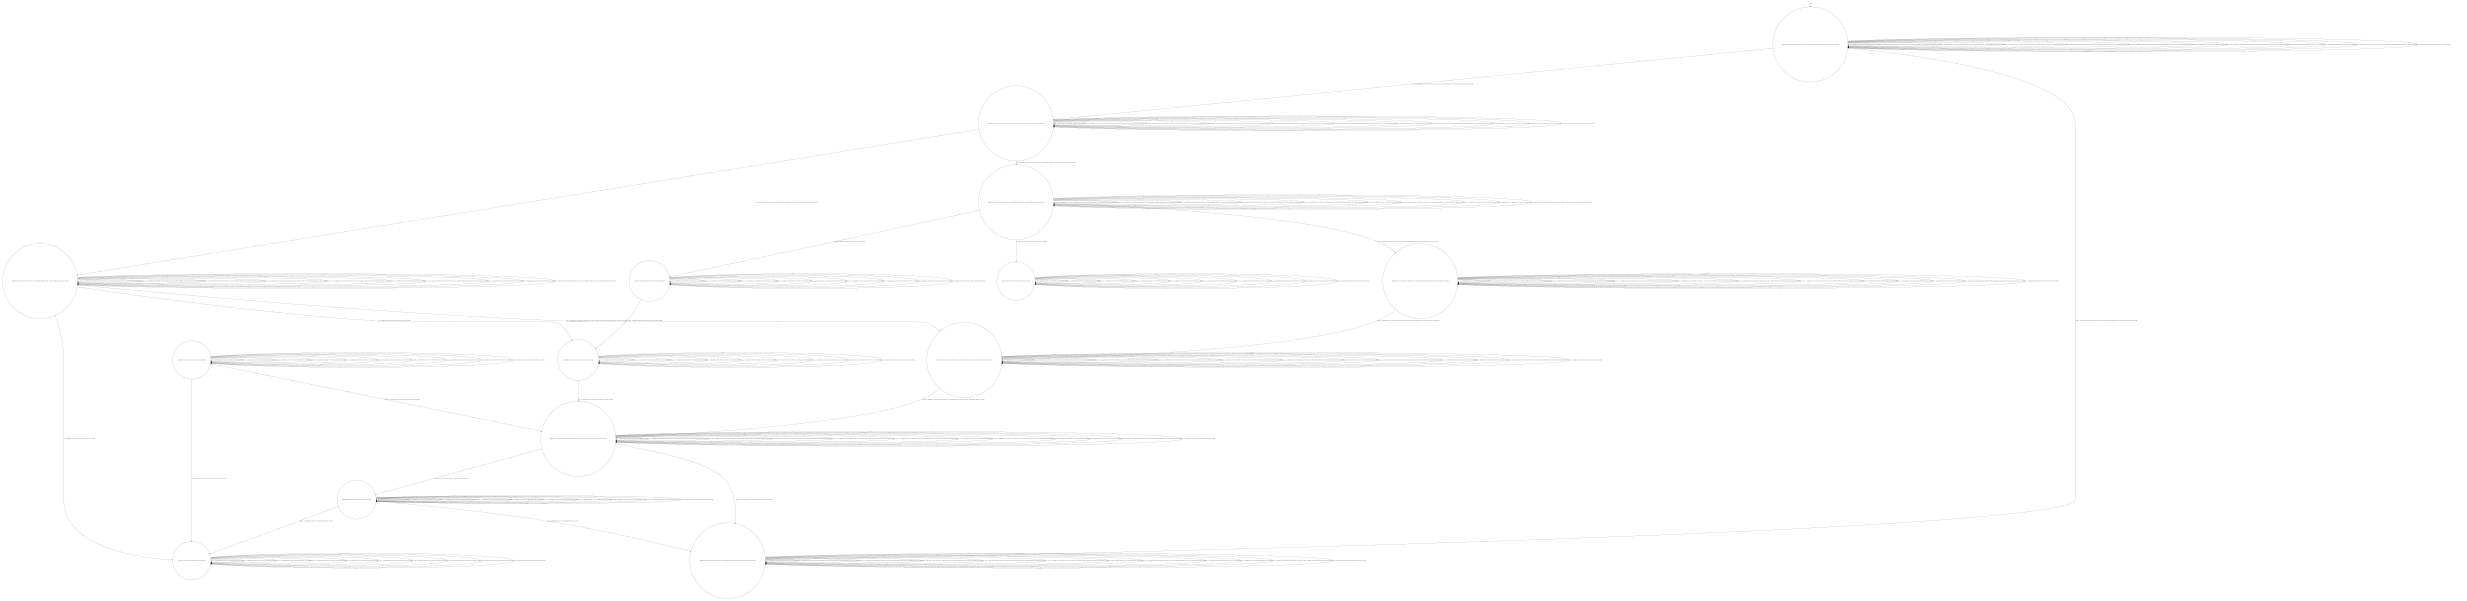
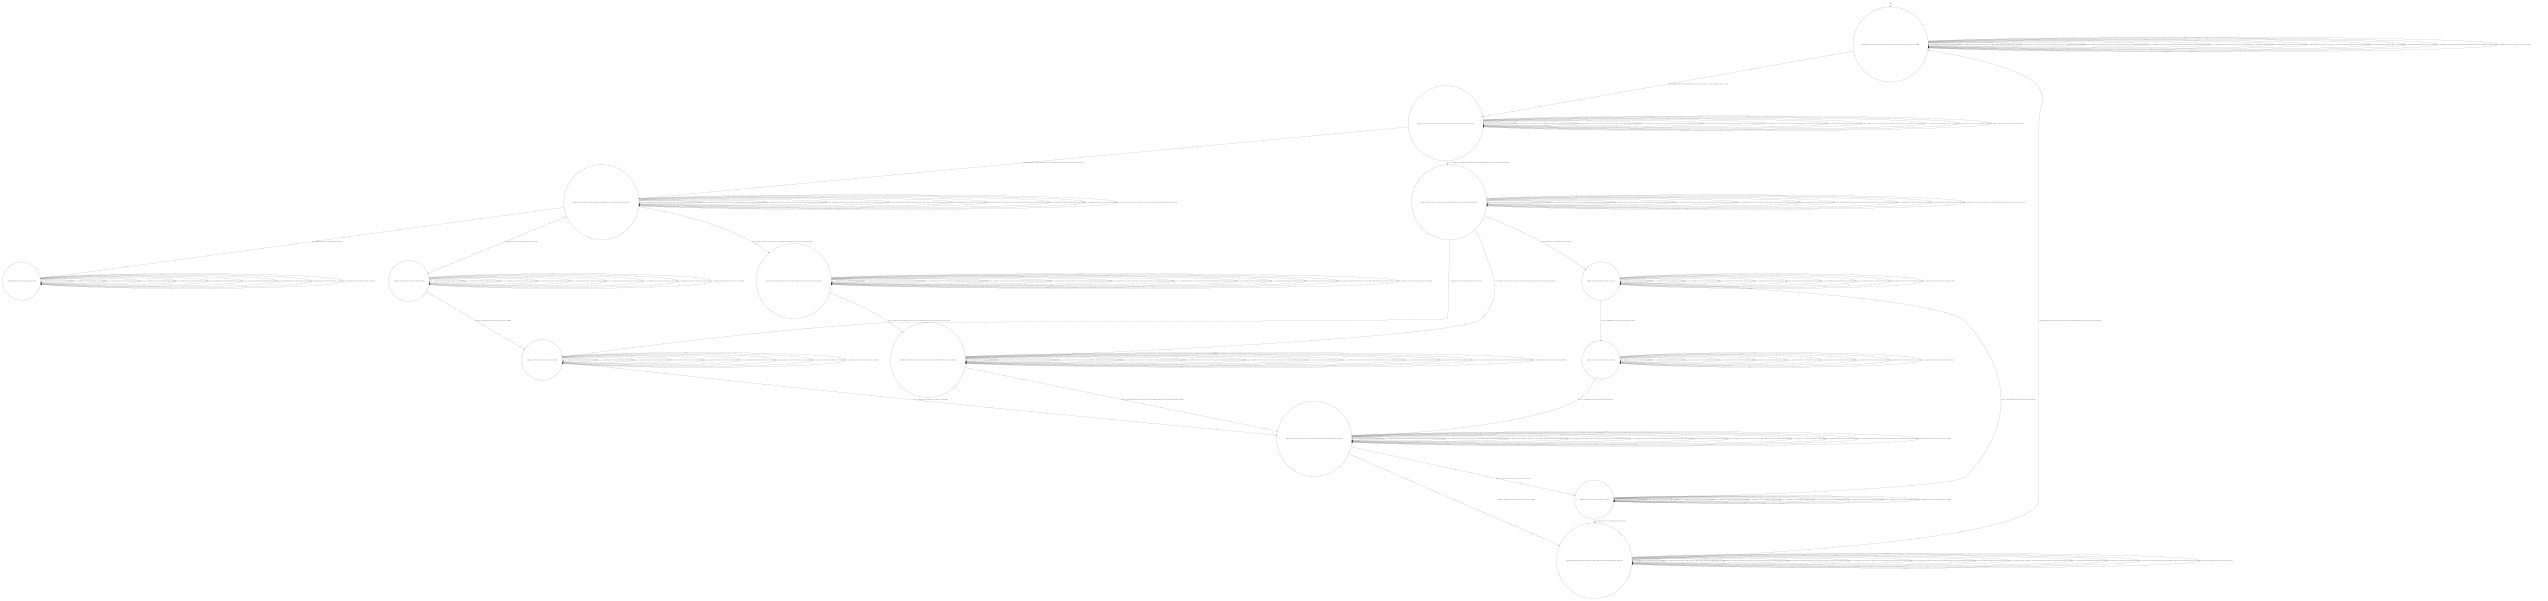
edge "9@[((EUR and COF and CAP and TON and not DOL and not TEA))]" -> "6@[((EUR and COF and CAP and TON and not DOL and not TEA))]": reversed
